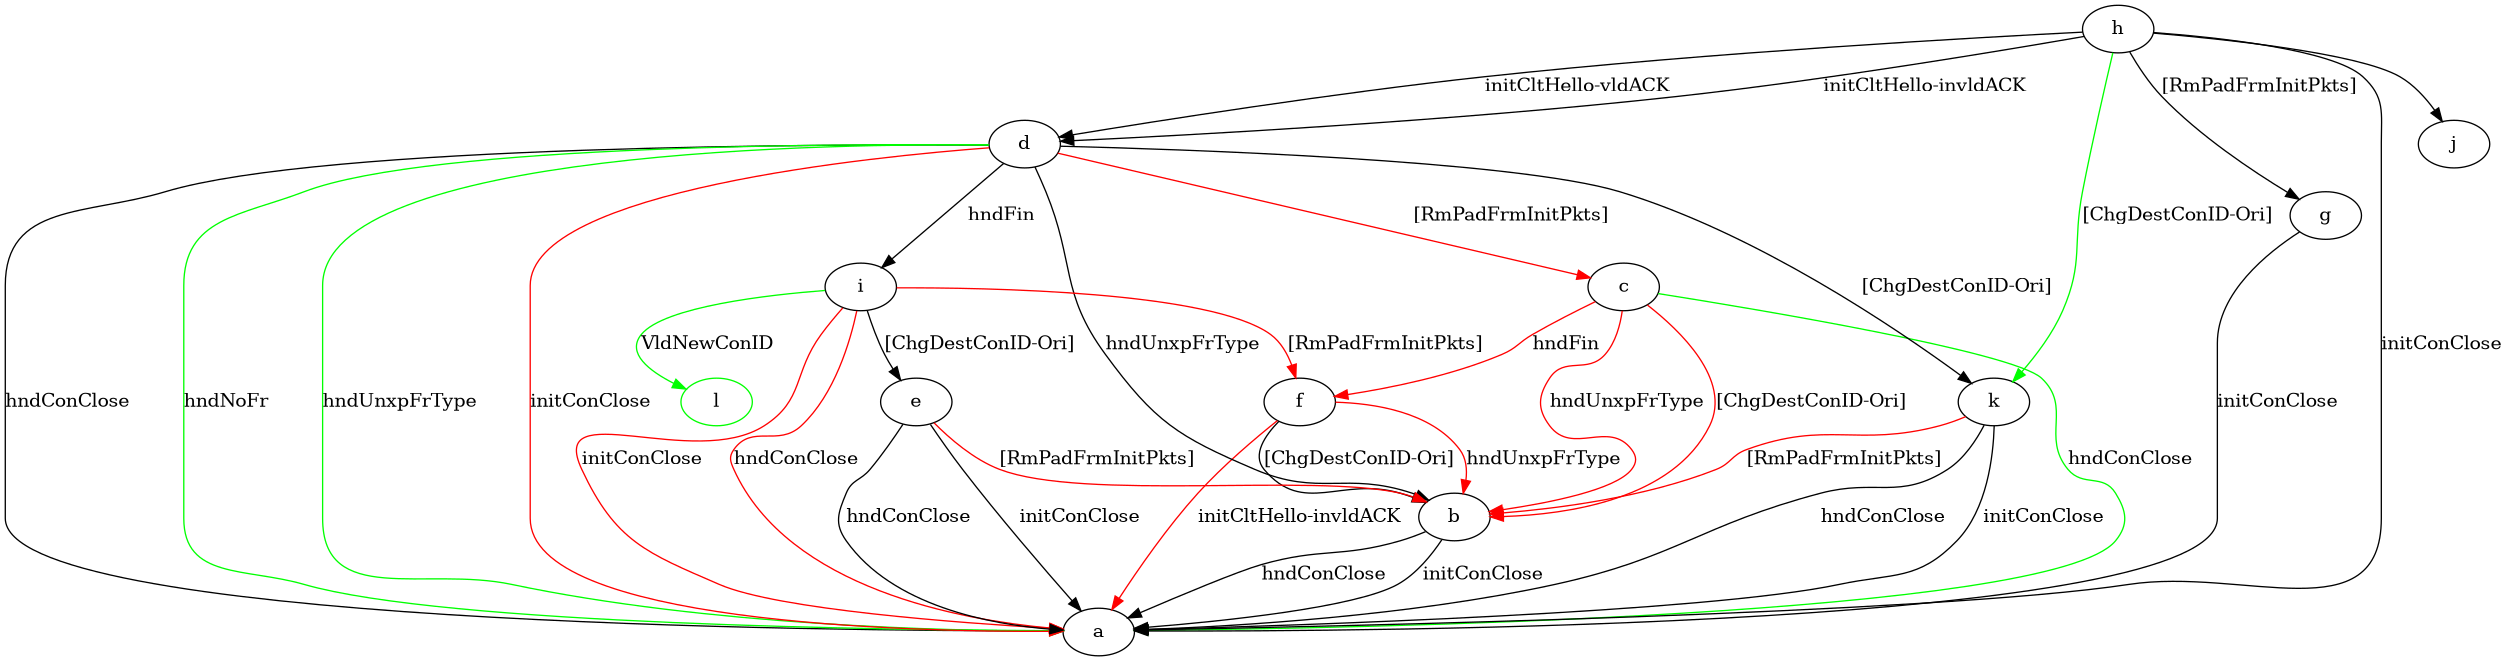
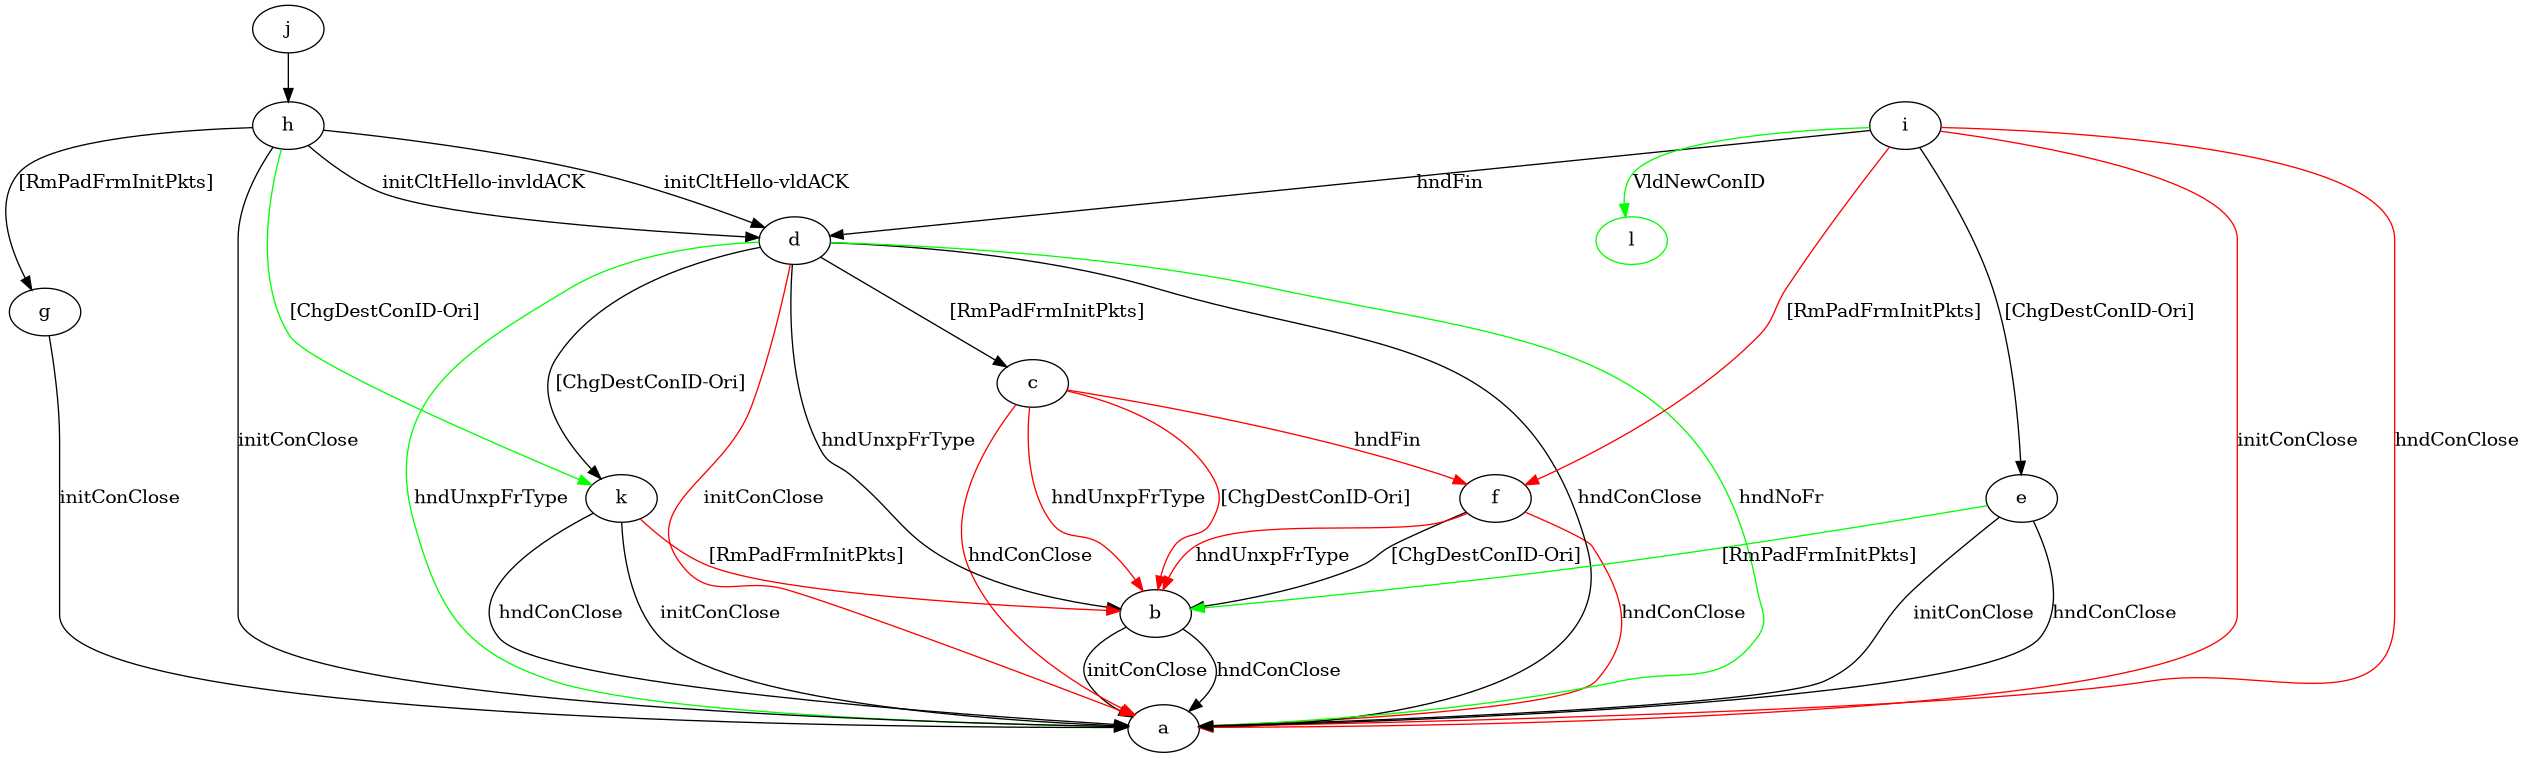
edge "h" -> "j": reversed
edge "d" -> "i": reversed
edge "d" -> "c": color red -> black
edge "e" -> "b": color red -> green
edge "f" -> "a": label "initCltHello-invldACK " -> "hndConClose "
edge "c" -> "a": color green -> red
